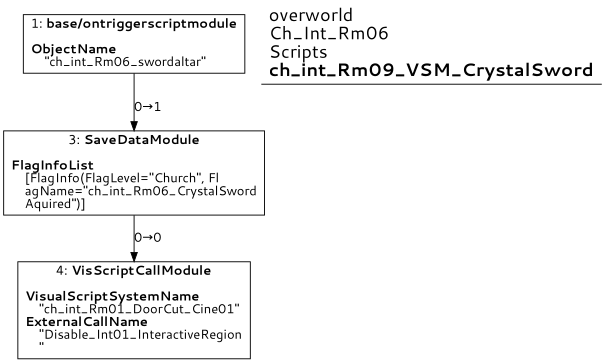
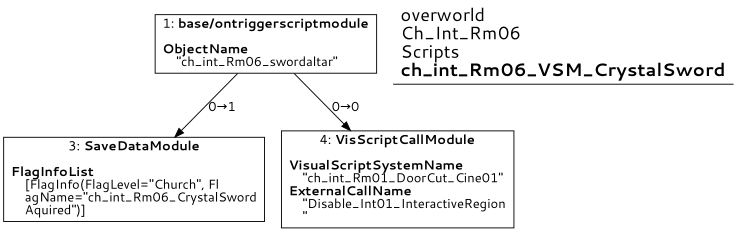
node "overworld": text "ch_int_Rm09_VSM_CrystalSword" -> "ch_int_Rm06_VSM_CrystalSword"
edge "3:" -> "4:": now "1:" -> "4:"
